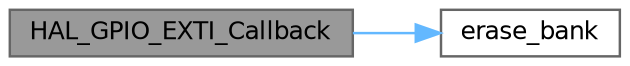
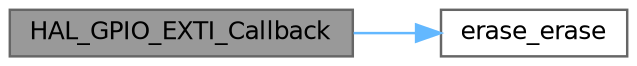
node "erase_bank": label "erase_bank" -> "erase_erase"
